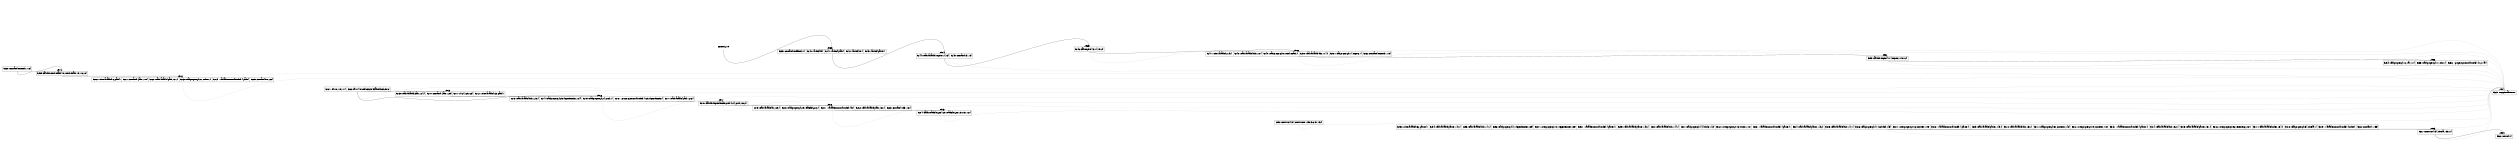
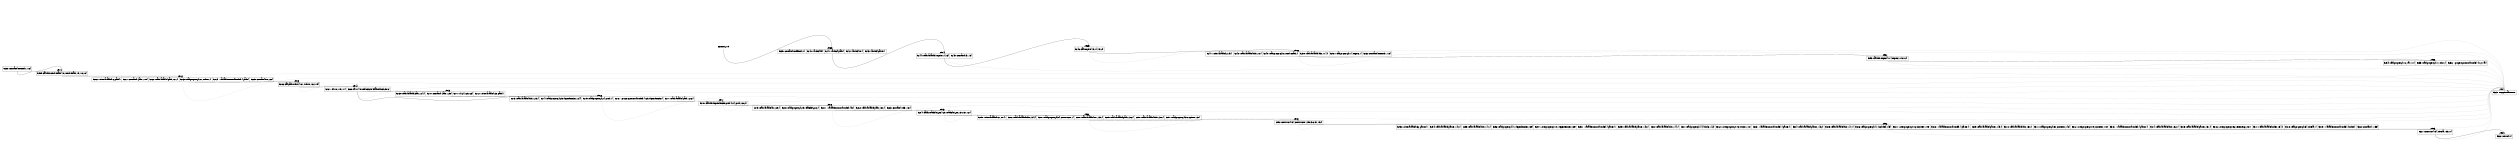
node "9266: call-path.substr [v21,'substr',v22,v19]": added
node "9285: write-variable[v27,'str']*": added
edge "9292: construct [v34,'constructor',v35,v36,v37,v32]" -> "9293: write-variable[v32,'parser']*": added
